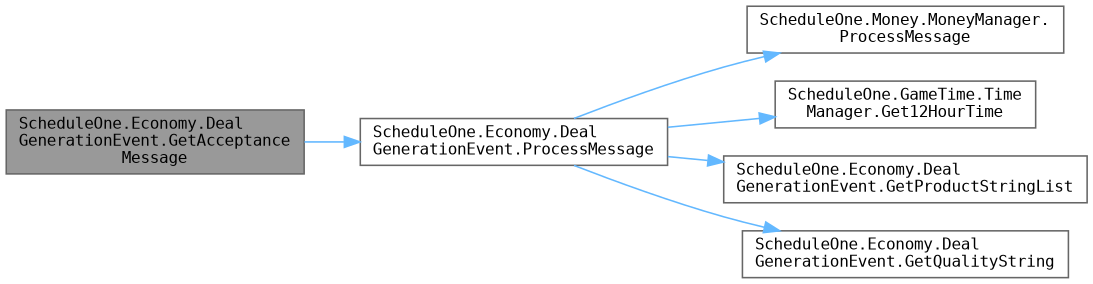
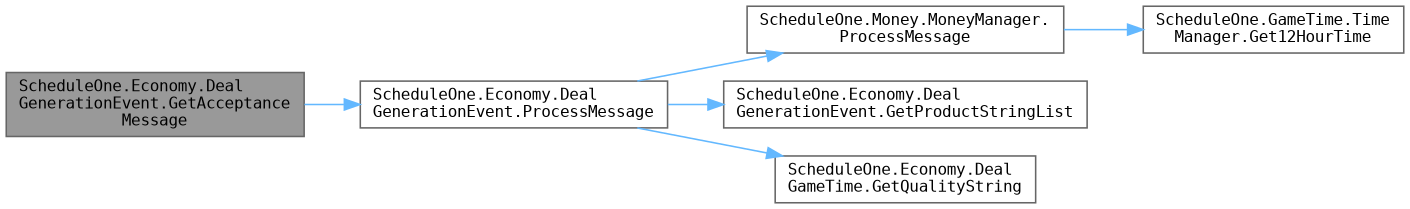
edge "ScheduleOne.Economy.Deal GenerationEvent.ProcessMessage" -> "ScheduleOne.GameTime.Time Manager.Get12HourTime": now "ScheduleOne.Money.MoneyManager. ProcessMessage" -> "ScheduleOne.GameTime.Time Manager.Get12HourTime"
node "ScheduleOne.Economy.Deal GenerationEvent.GetQualityString": label "ScheduleOne.Economy.Deal GenerationEvent.GetQualityString" -> "ScheduleOne.Economy.Deal GameTime.GetQualityString"
